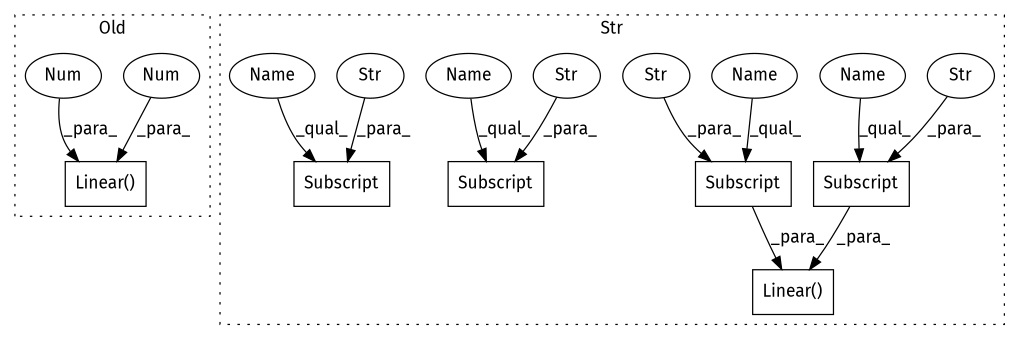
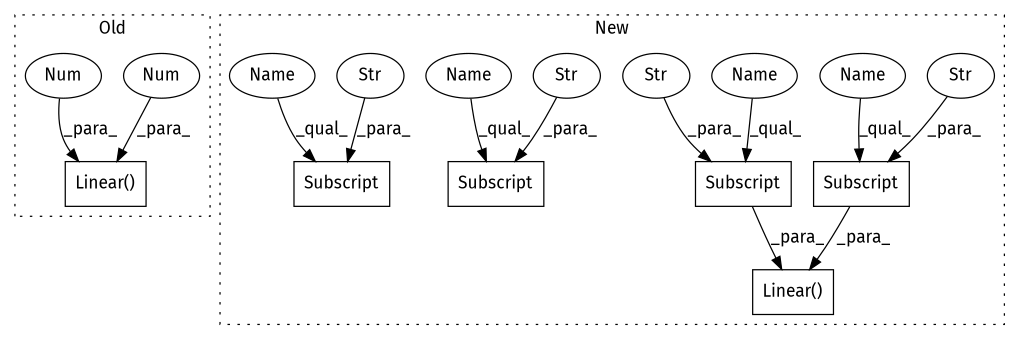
cluster "Str": label "Str" -> "New"
